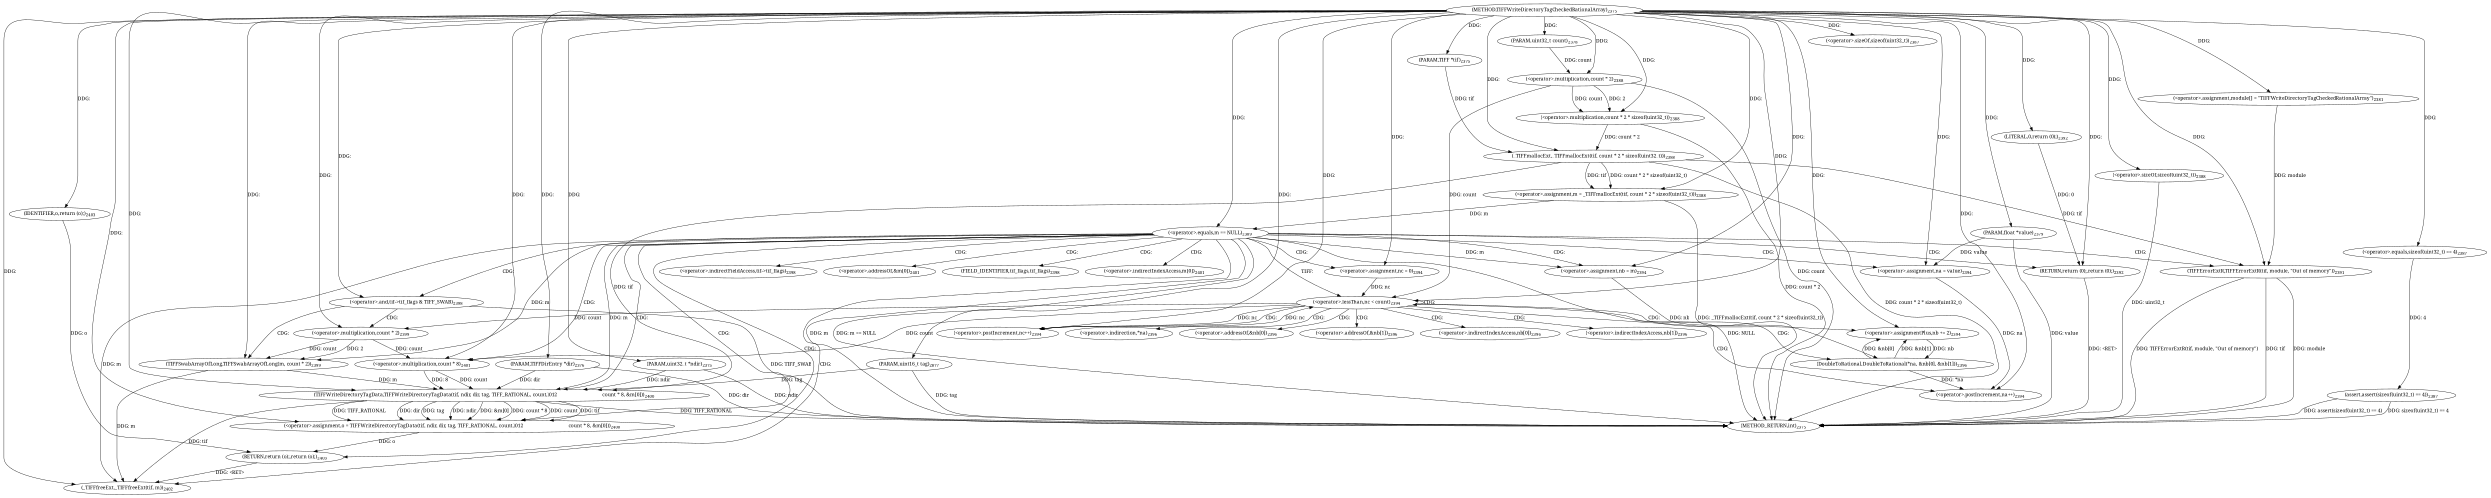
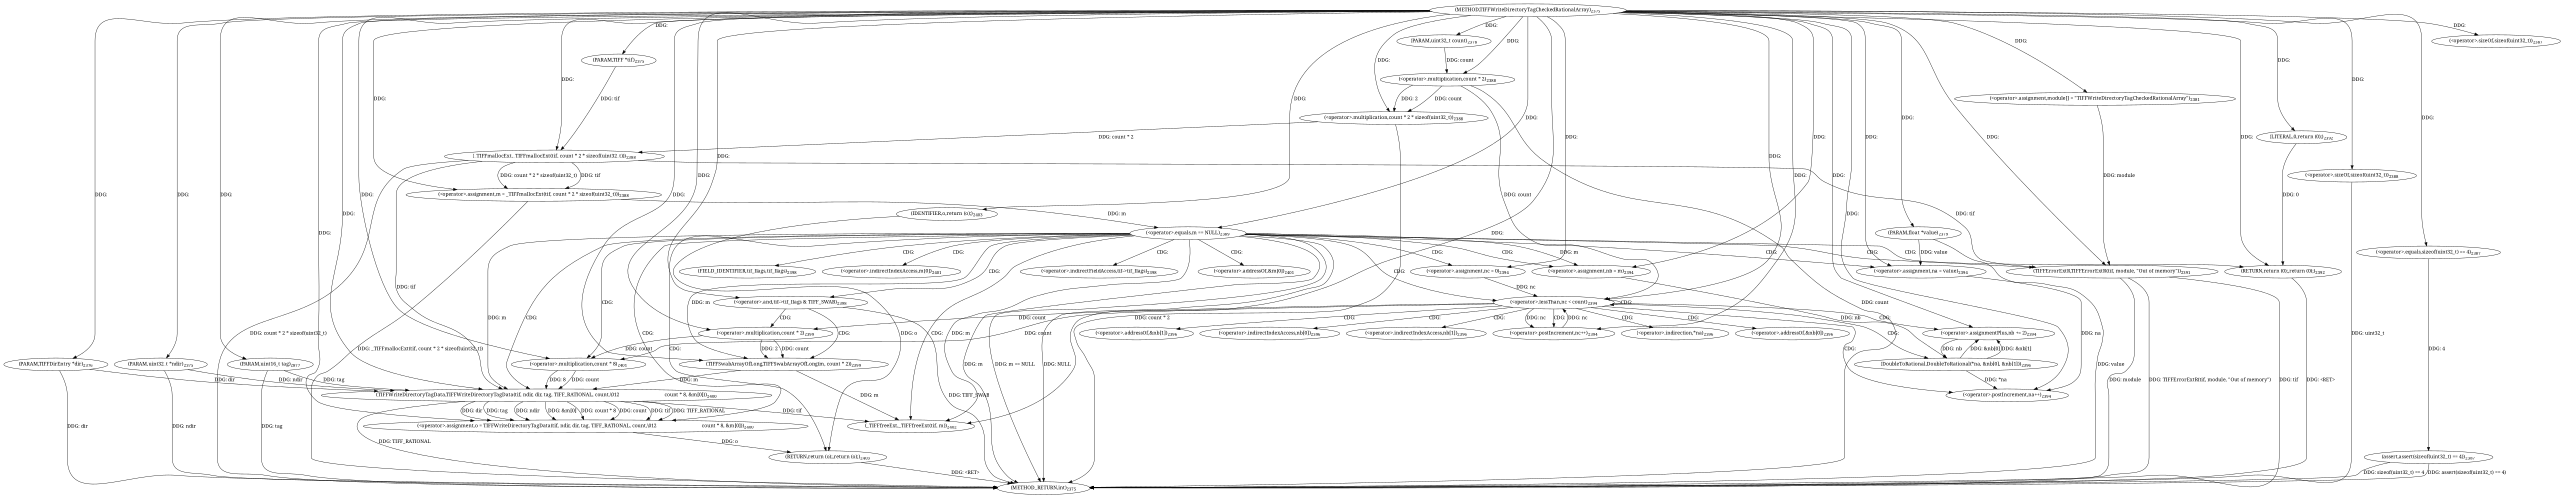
edge "(<operator>.equals,m == NULL)" -> "(<operator>.lessThan,nc < count)": label "TIFF: " -> "CDG: "
edge "(RETURN,return (o);,return (o);)" -> "(_TIFFfreeExt,_TIFFfreeExt(tif, m))": now "(RETURN,return (o);,return (o);)" -> "(METHOD_RETURN,int)"
